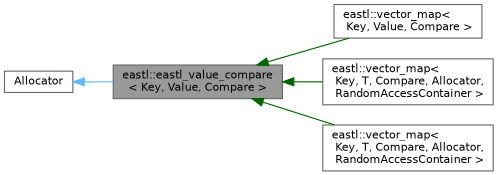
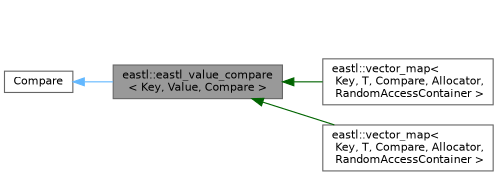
node "eastl::vector_map< Key, Value, Compare >": removed
node "Allocator": label "Allocator" -> "Compare"
